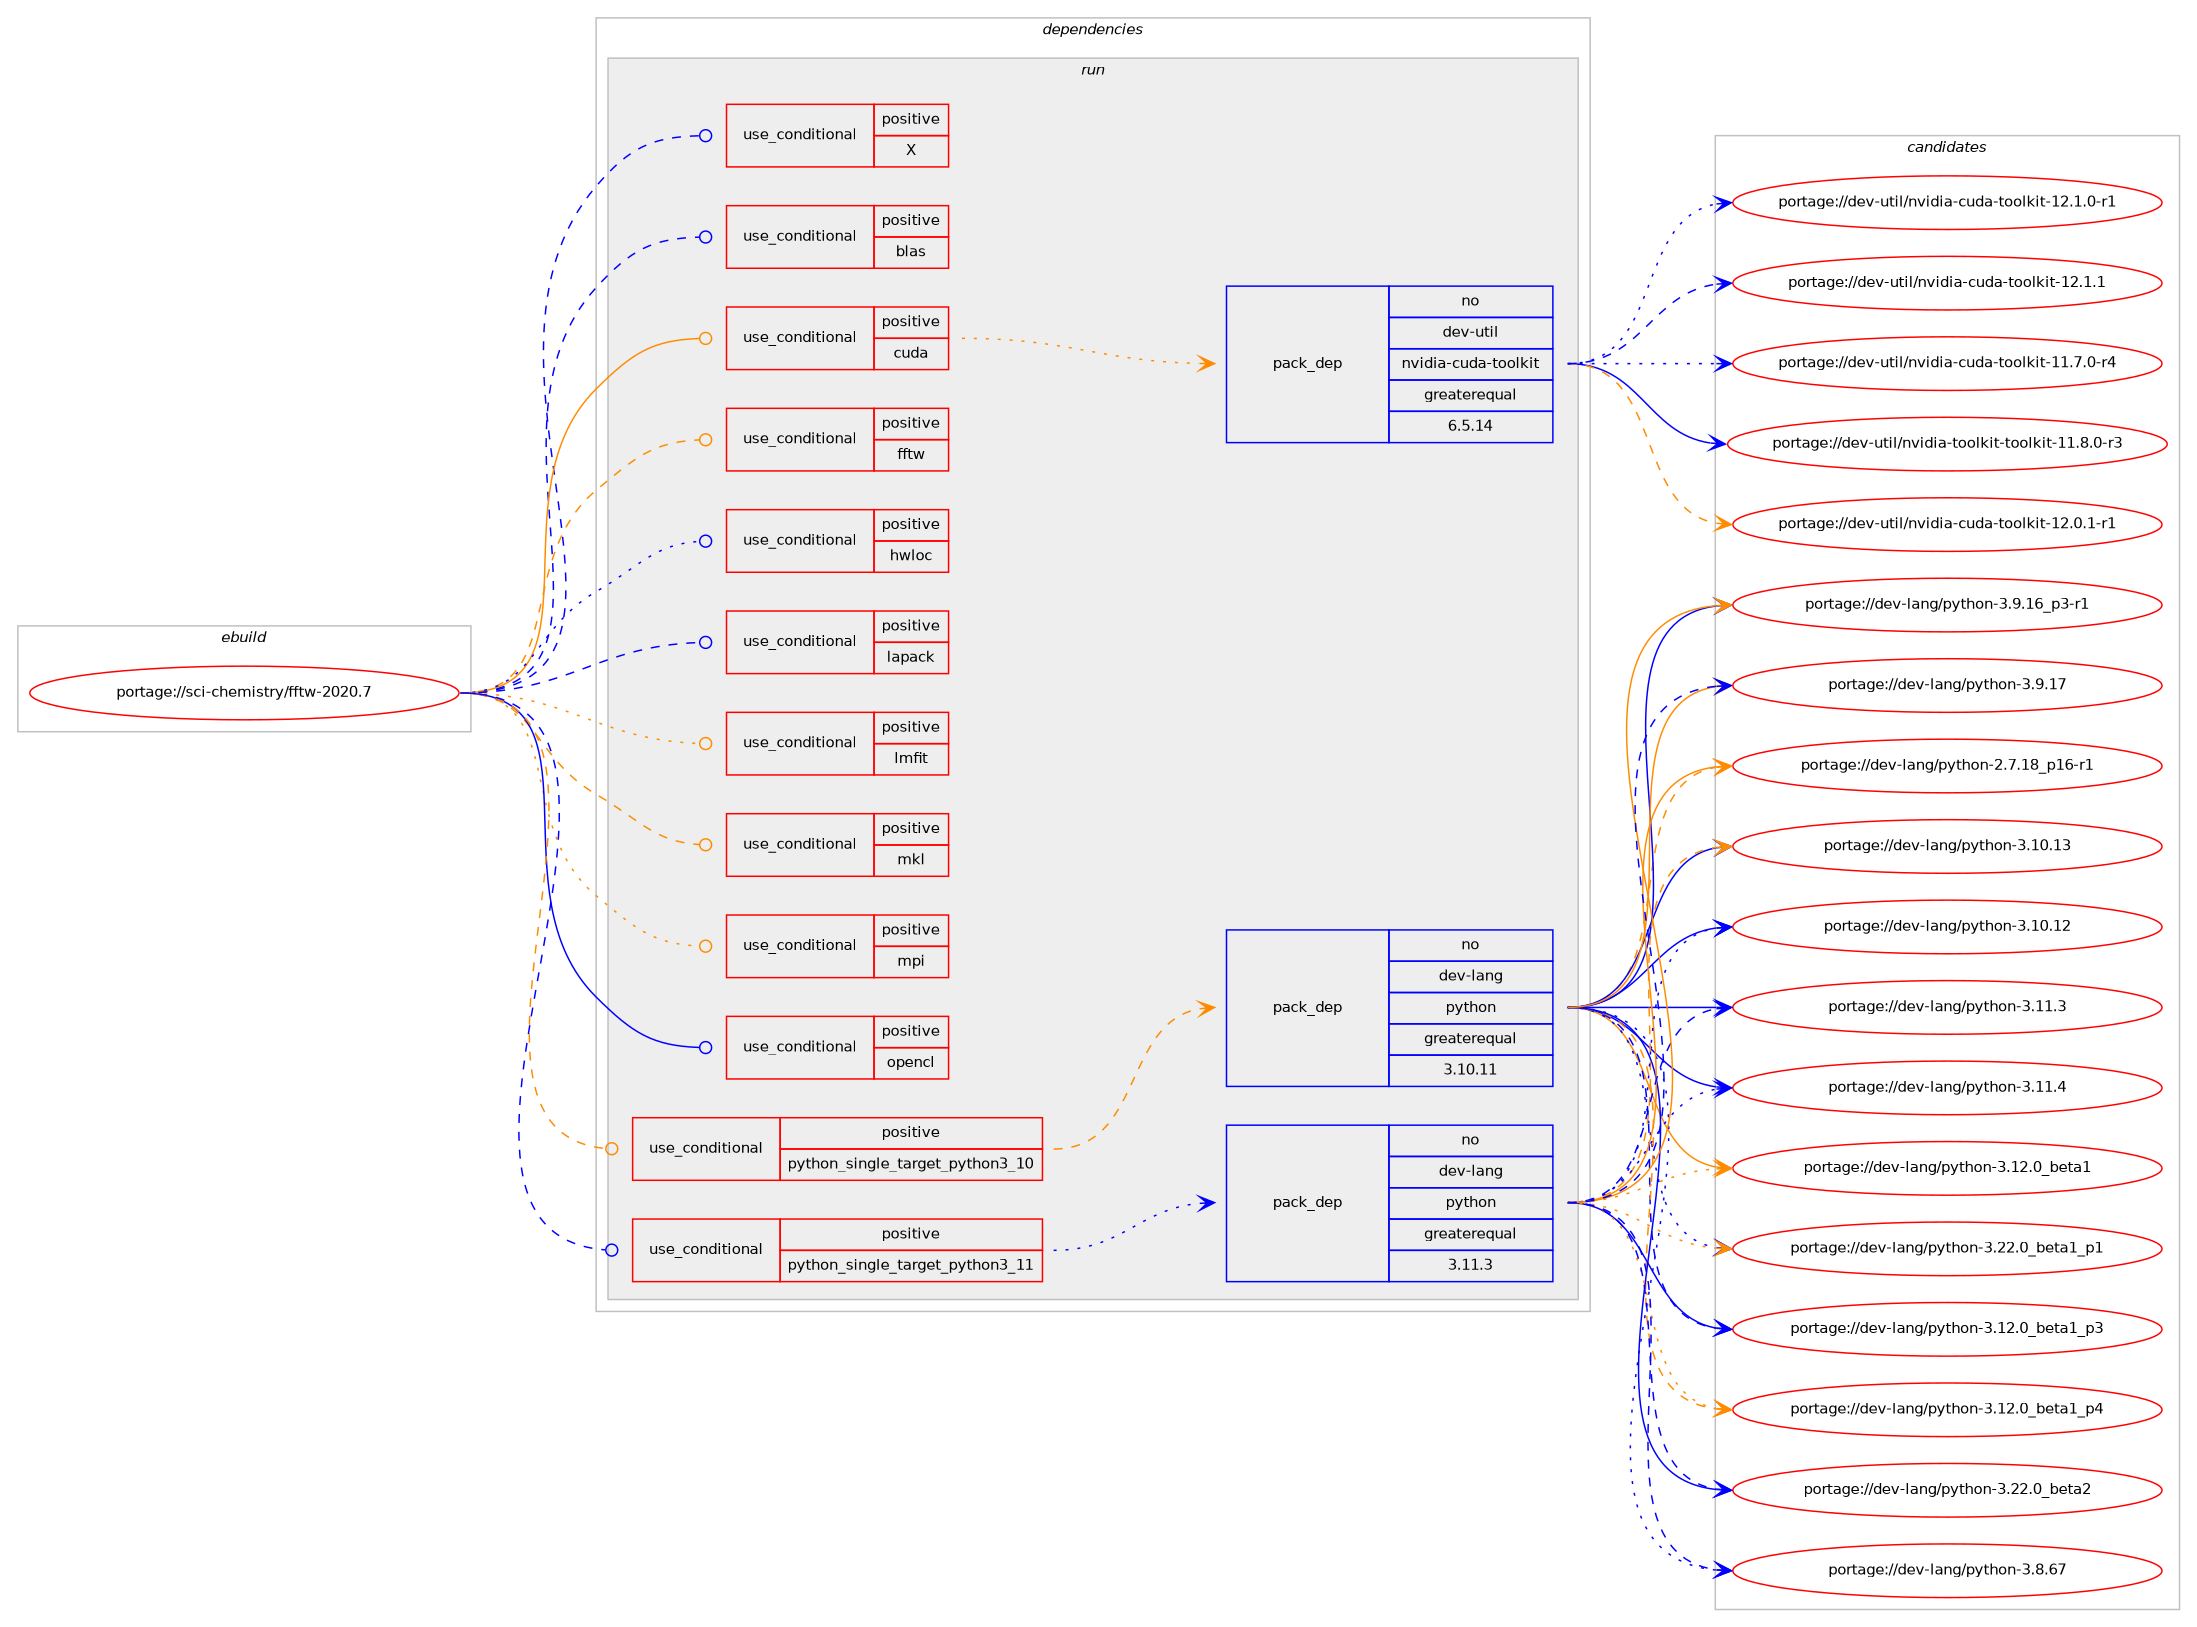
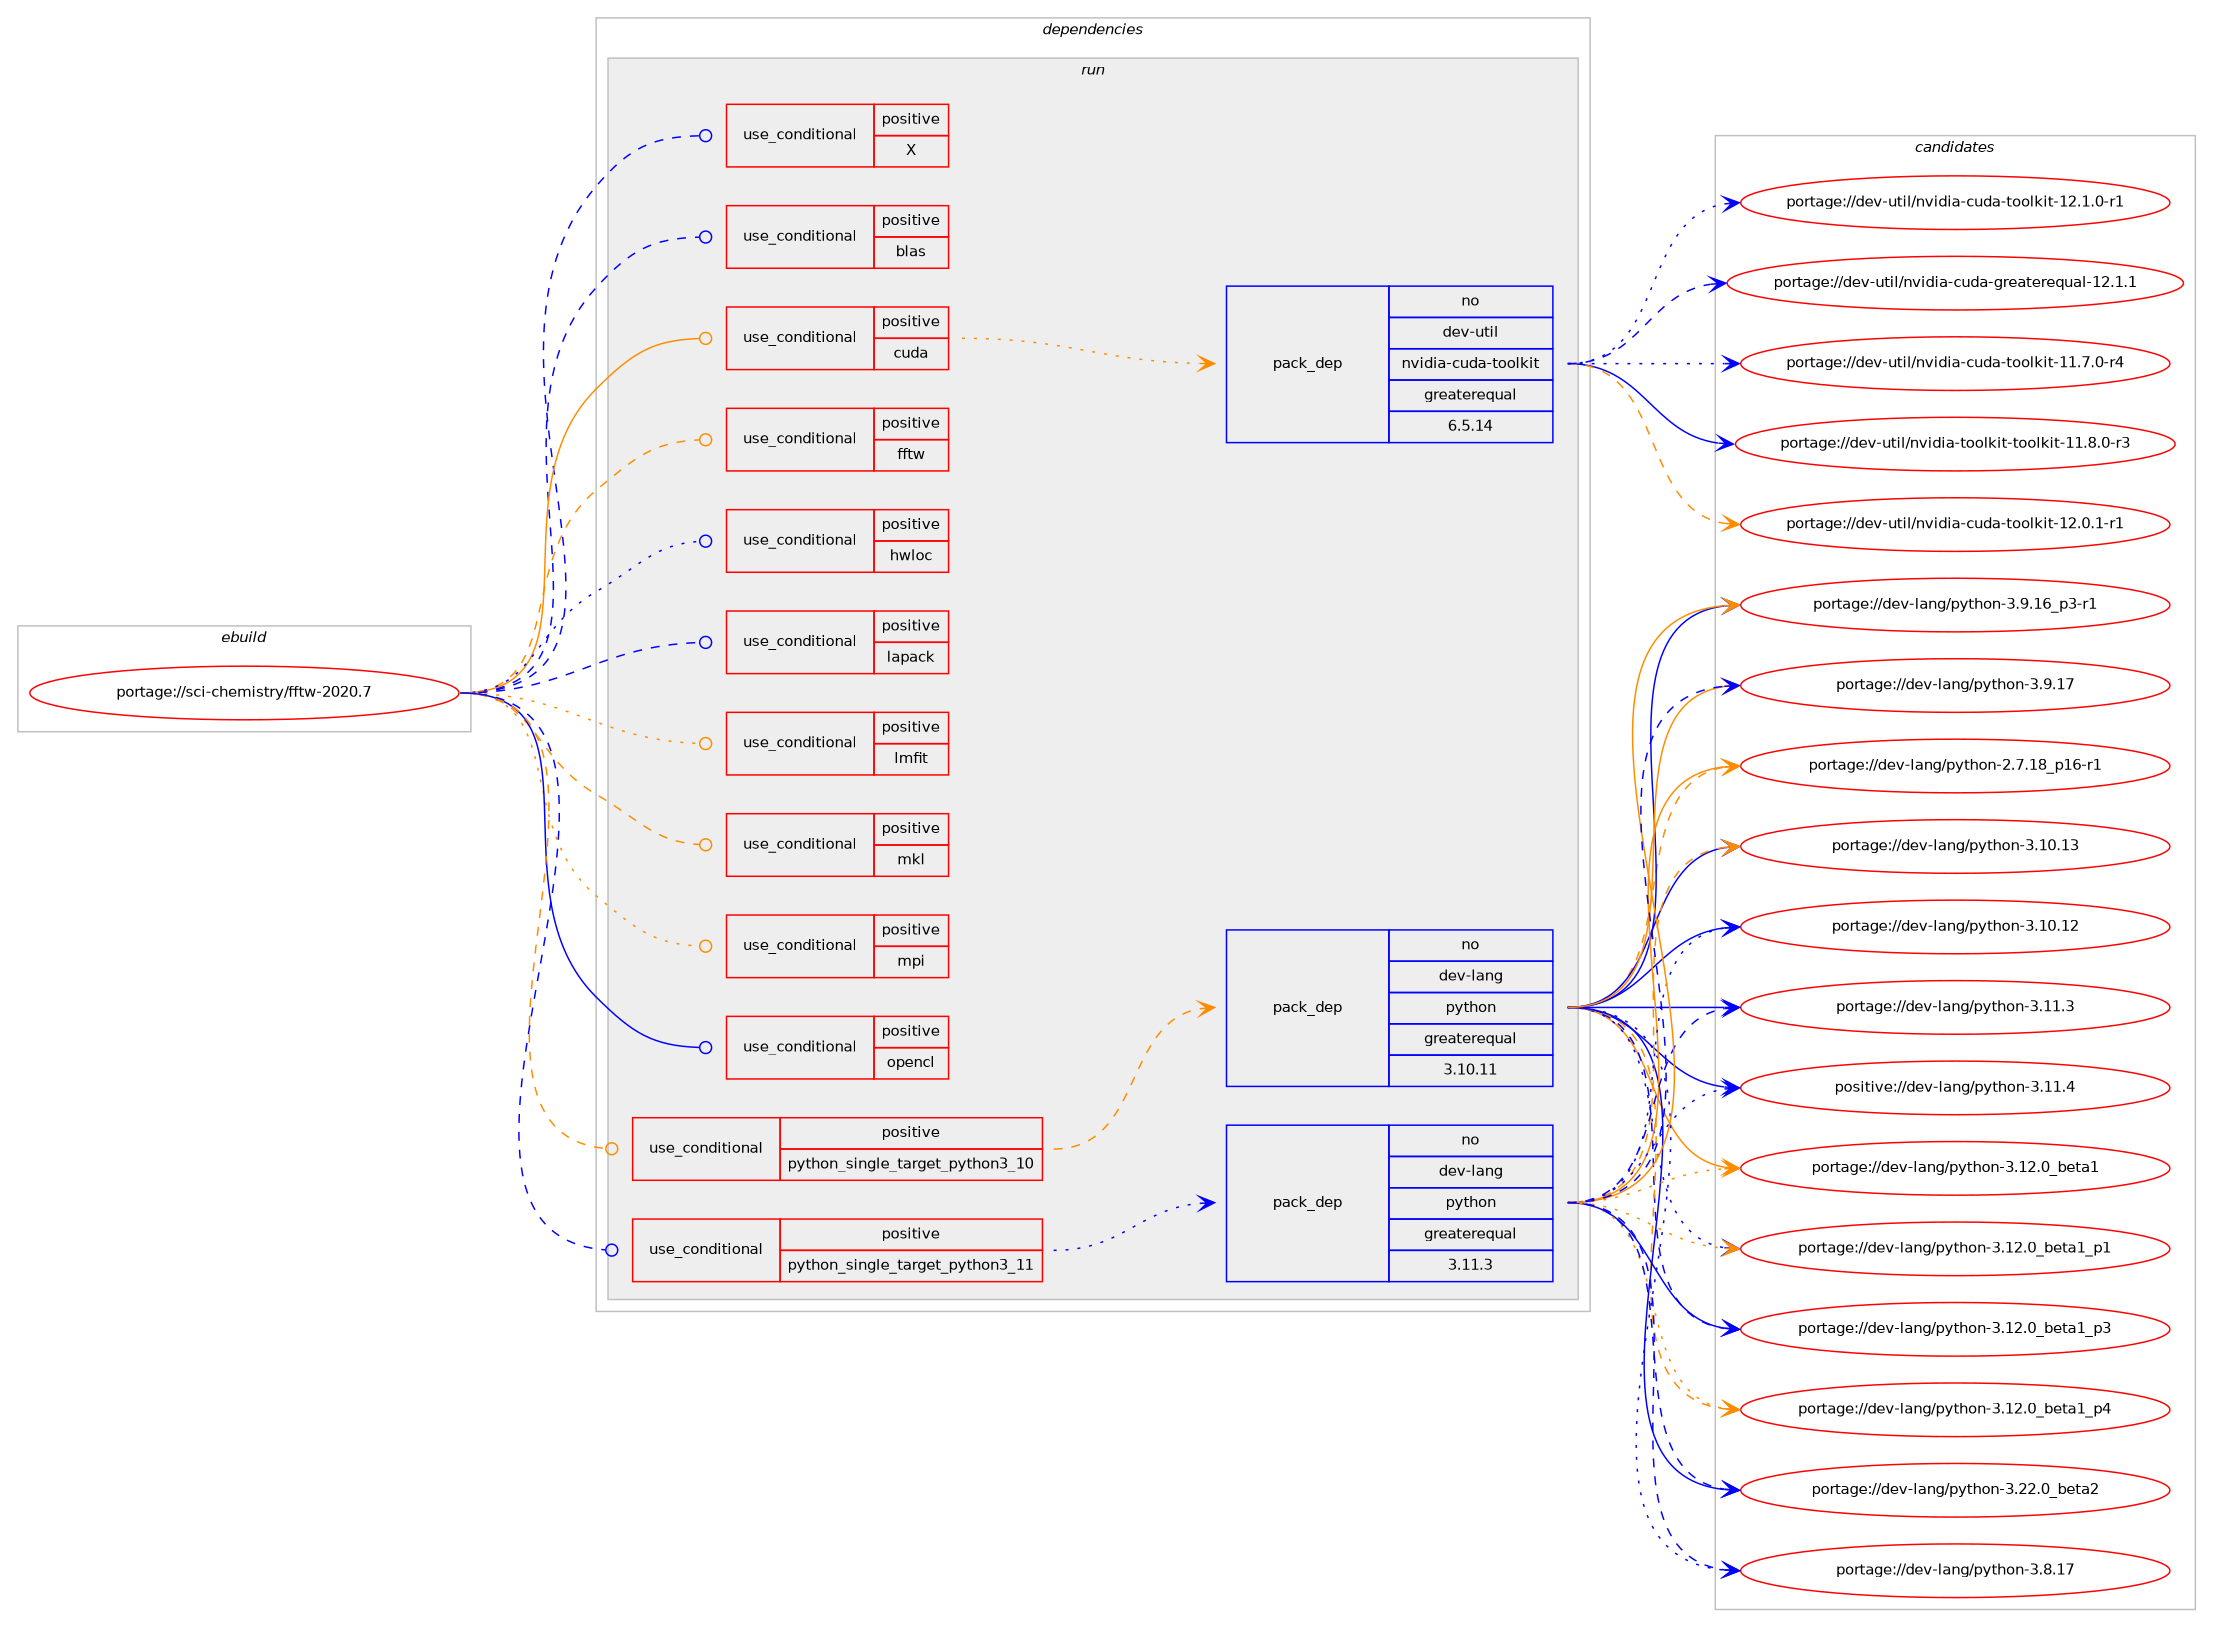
node "portage://dev-util/nvidia-cuda-toolkit-12.1.1": label "portage://dev-util/nvidia-cuda-toolkit-12.1.1" -> "portage://dev-util/nvidia-cuda-greaterequal-12.1.1"
node "portage://dev-lang/python-3.11.4": label "portage://dev-lang/python-3.11.4" -> "positive://dev-lang/python-3.11.4"
node "portage://dev-lang/python-3.22.0_beta1_p1": label "portage://dev-lang/python-3.22.0_beta1_p1" -> "portage://dev-lang/python-3.12.0_beta1_p1"
node "portage://dev-lang/python-3.8.67": label "portage://dev-lang/python-3.8.67" -> "portage://dev-lang/python-3.8.17"
